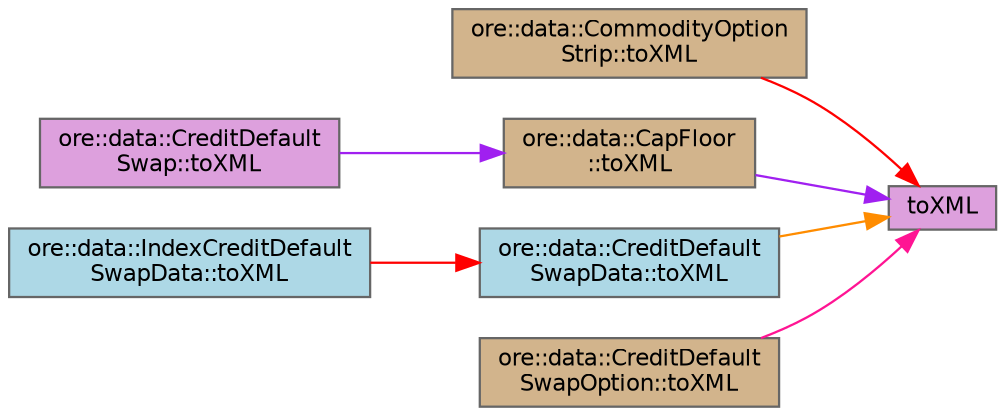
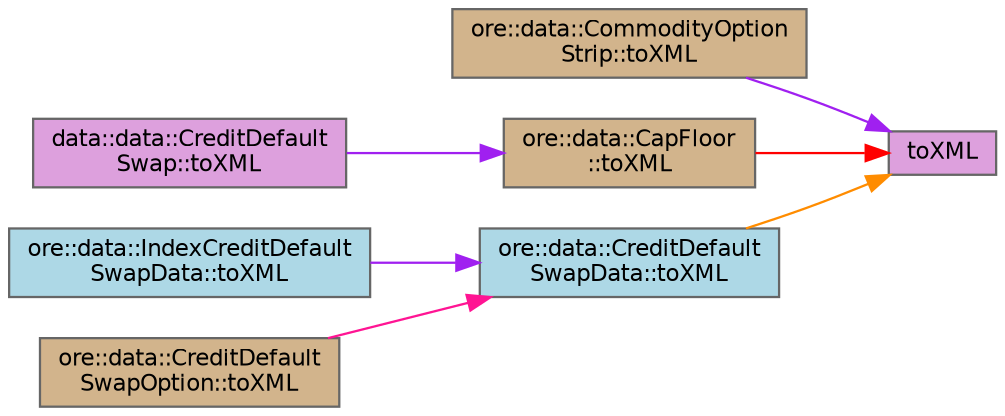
edge "ore::data::CommodityOption Strip::toXML" -> "toXML": color red -> purple
node "ore::data::CreditDefault Swap::toXML": label "ore::data::CreditDefault Swap::toXML" -> "data::data::CreditDefault Swap::toXML"
edge "ore::data::CapFloor ::toXML" -> "toXML": color purple -> red
edge "ore::data::IndexCreditDefault SwapData::toXML" -> "ore::data::CreditDefault SwapData::toXML": color red -> purple
edge "ore::data::CreditDefault SwapOption::toXML" -> "toXML": now "ore::data::CreditDefault SwapOption::toXML" -> "ore::data::CreditDefault SwapData::toXML"
